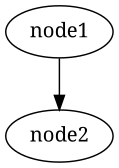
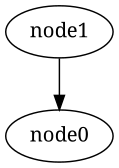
node "node2": label "node2" -> "node0"
